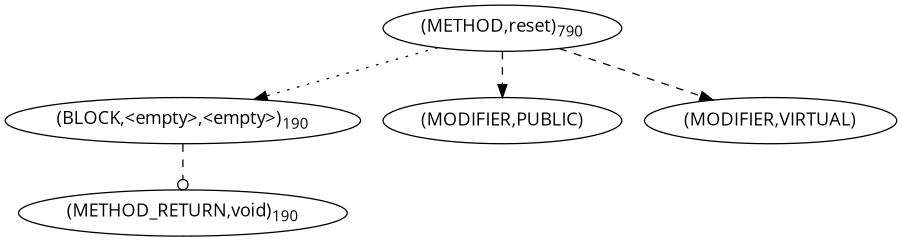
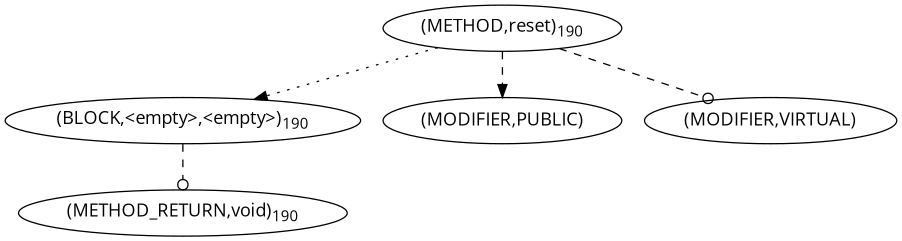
node "(METHOD,reset)": text "790" -> "190"
edge "(METHOD,reset)" -> "(MODIFIER,VIRTUAL)": arrowhead normal -> odot
